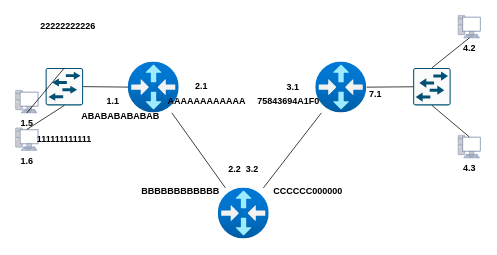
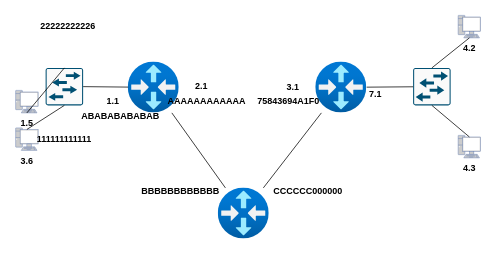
node "1.6": label "1.6" -> "3.6"
node "2.2 3.2": removed
